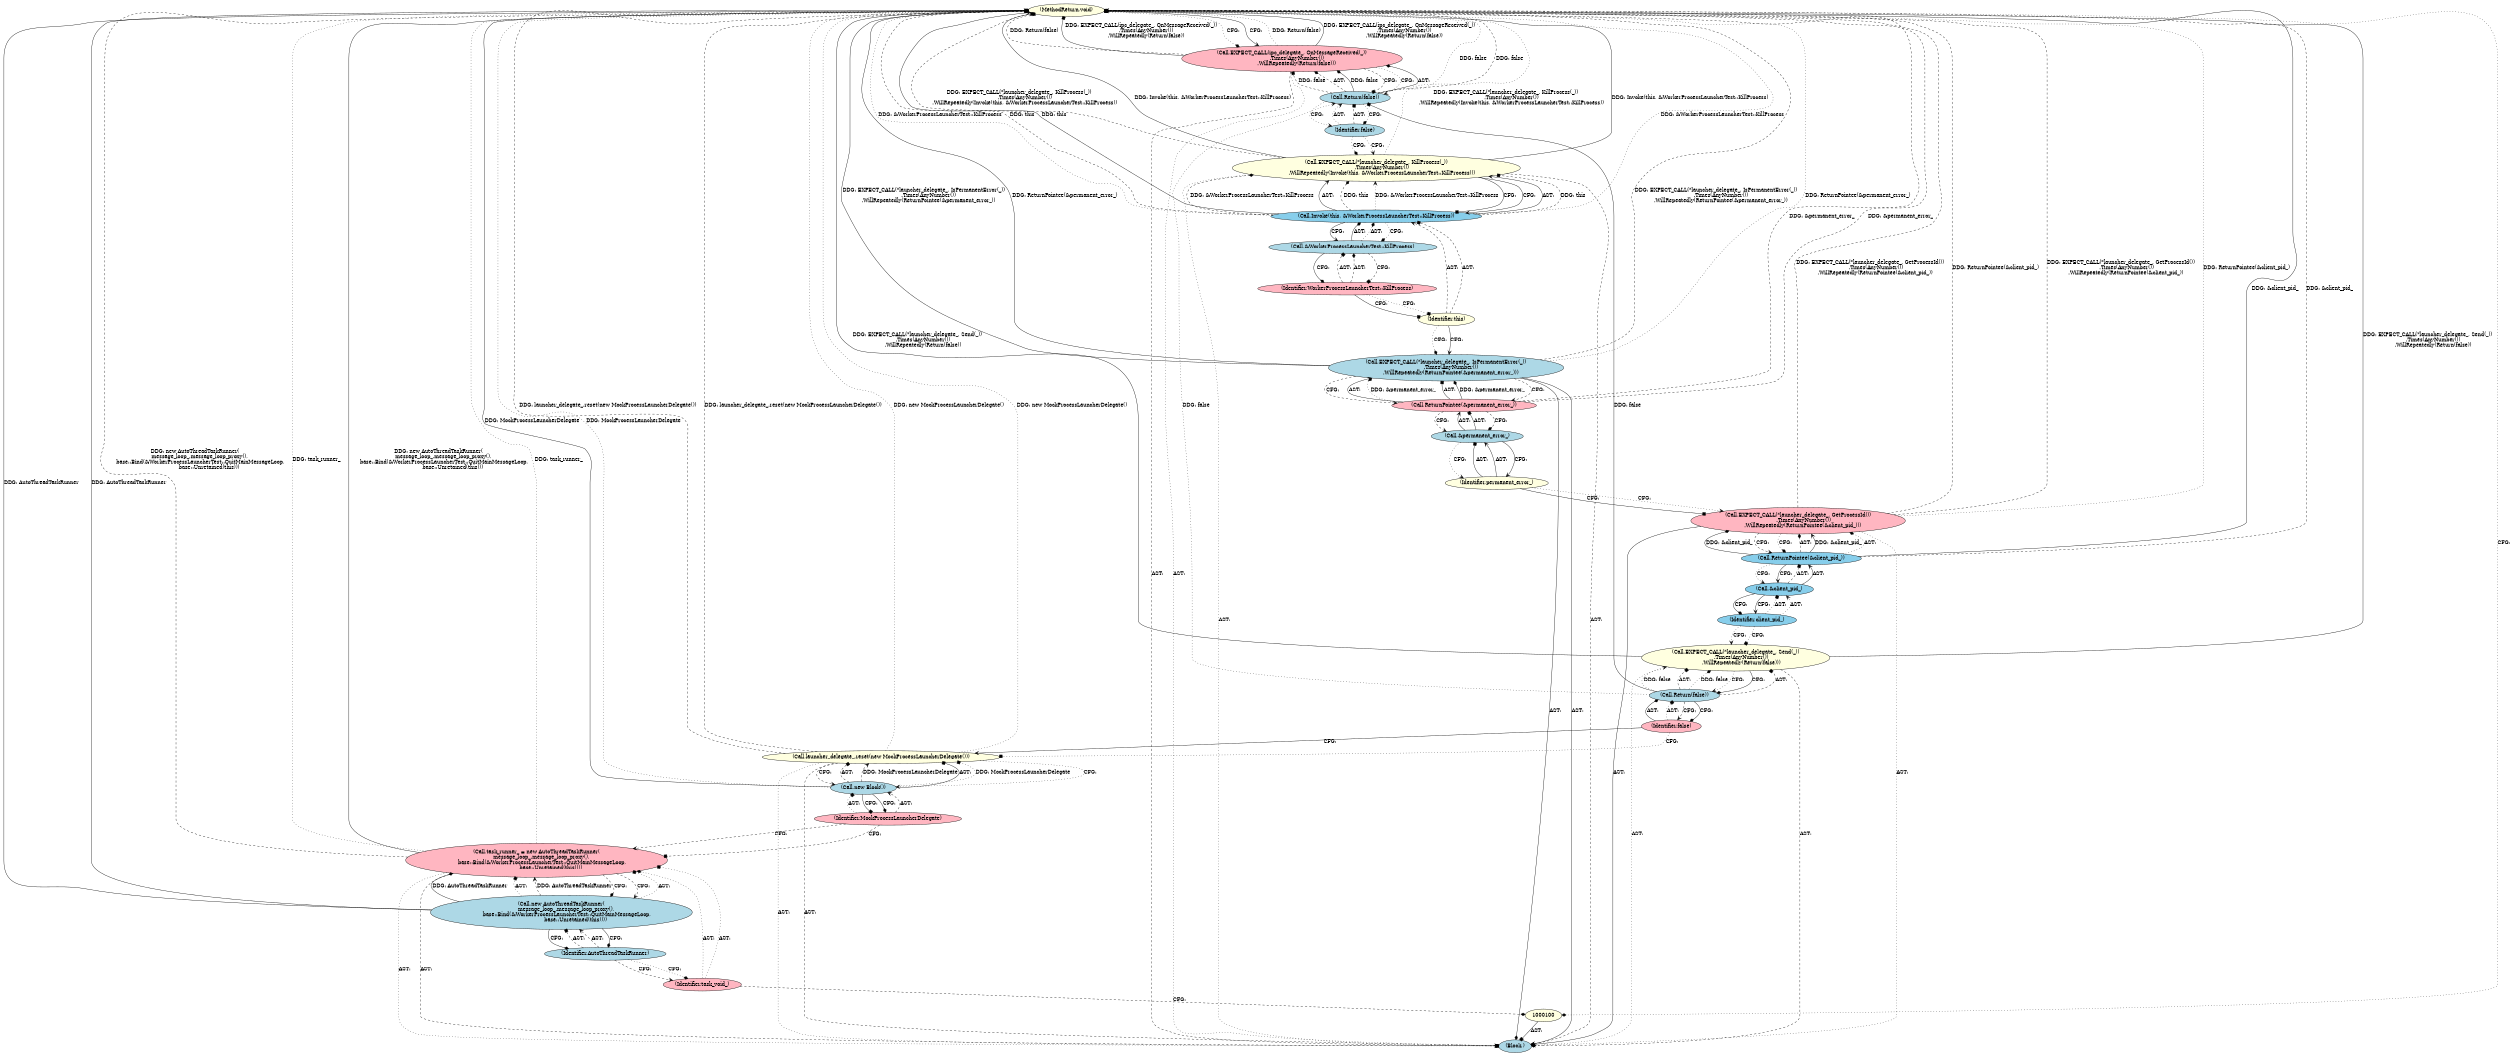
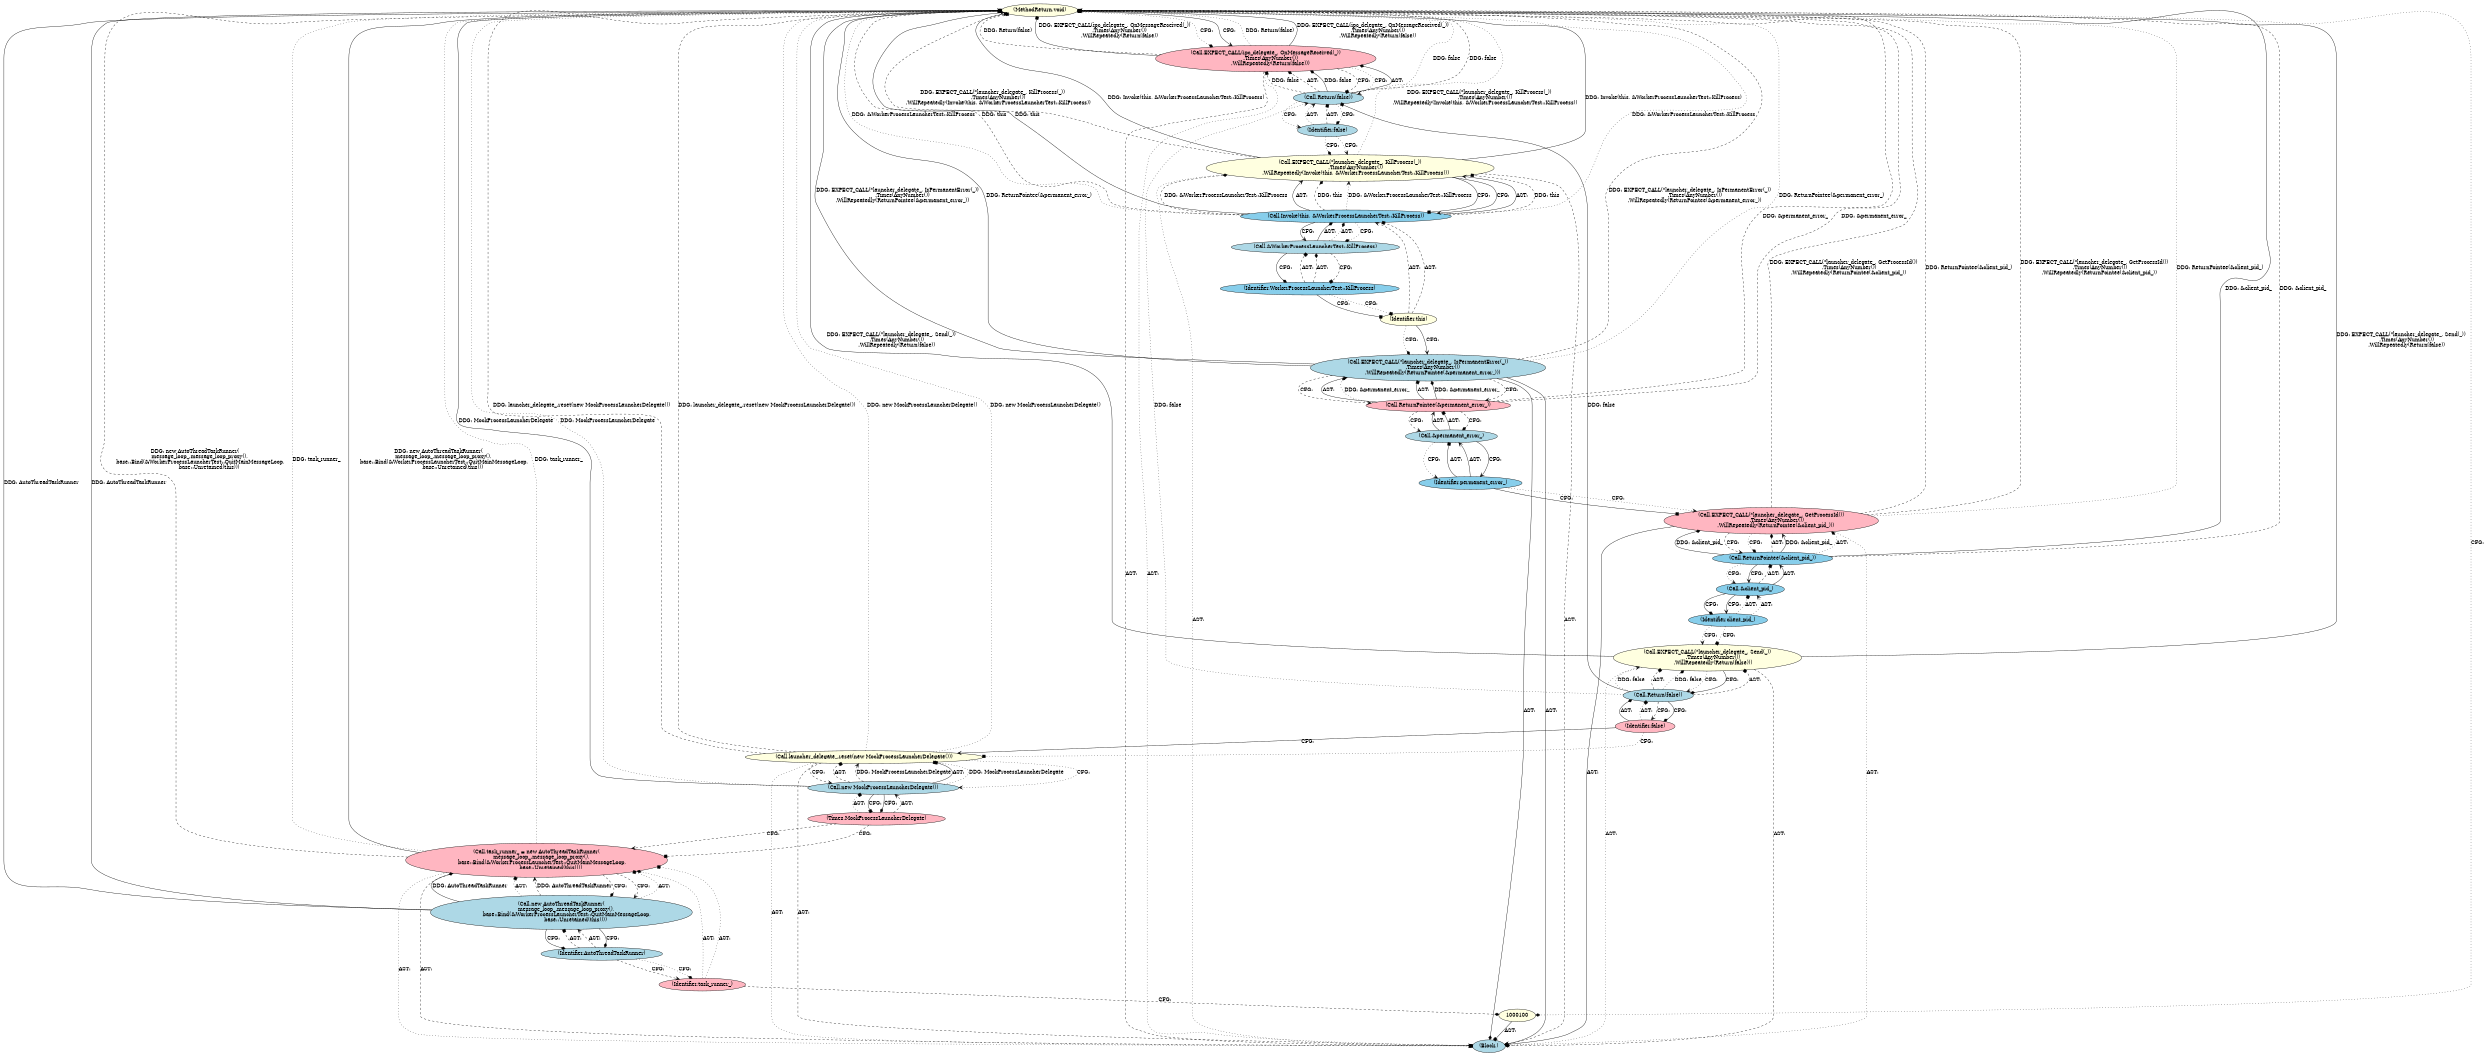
node "(Identifier,WorkerProcessLauncherTest::KillProcess)": fillcolor lightpink -> skyblue
node "(Identifier,permanent_error_)": fillcolor lightyellow -> skyblue
node "(Call,new Block())": label "(Call,new Block())" -> "(Call,new MockProcessLauncherDelegate())"
node "(Identifier,MockProcessLauncherDelegate)": label "(Identifier,MockProcessLauncherDelegate)" -> "(Times,MockProcessLauncherDelegate)"
node "(Identifier,task_void_)": label "(Identifier,task_void_)" -> "(Identifier,task_runner_)"
